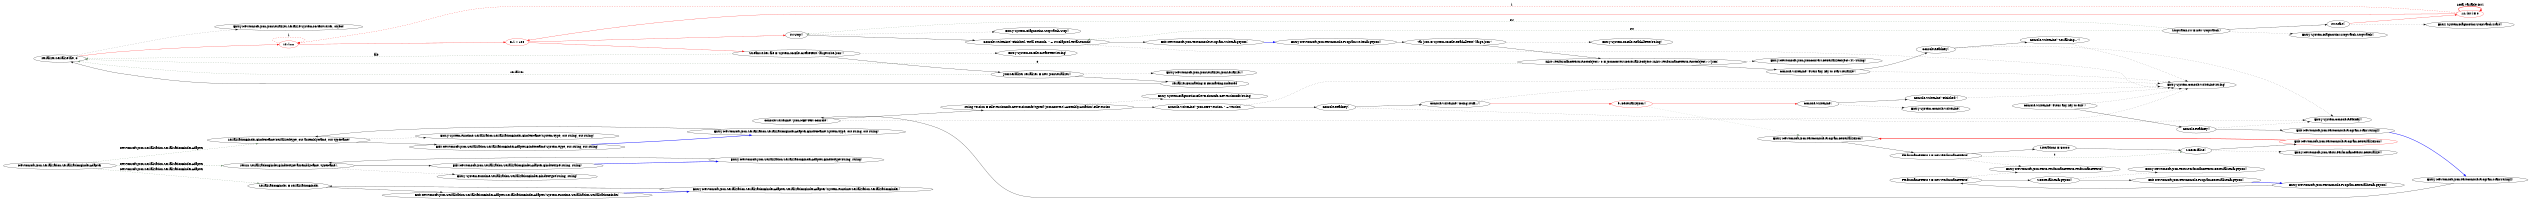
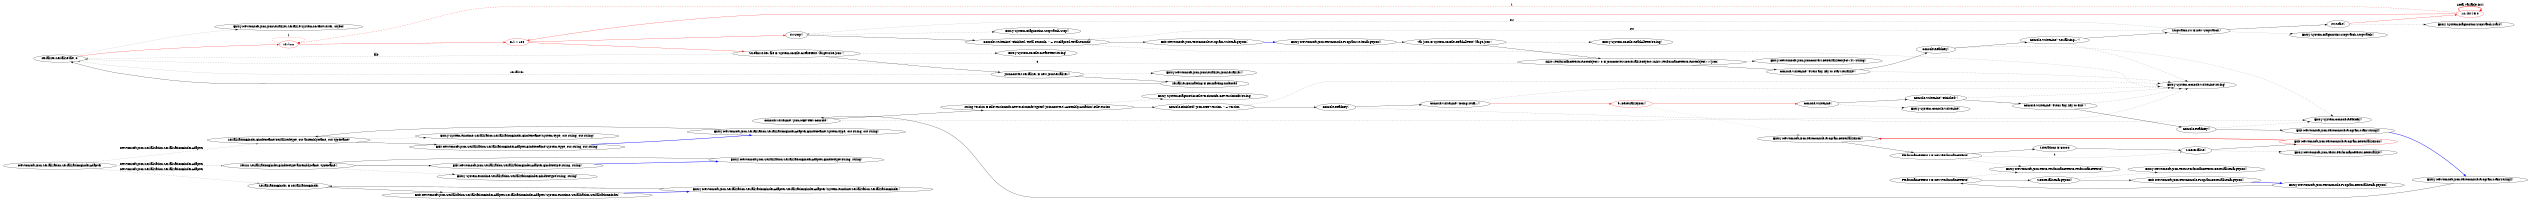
edge "Console.WriteLine(''Serializing...'')" -> "Stopwatch sw = new Stopwatch()": added
node "JsonSerializer serializer = new JsonSerializer()": label "JsonSerializer serializer = new JsonSerializer()" -> "JsonConvert serializer = new JsonSerializer()"
edge "Console.WriteLine(''Finished'')" -> "Console.WriteLine(''Press any key to exit'')": added
node "Console.WriteLine(''Json.NET Version: '' + version)": label "Console.WriteLine(''Json.NET Version: '' + version)" -> "Console.Finished(''Json.NET Version: '' + version)"
